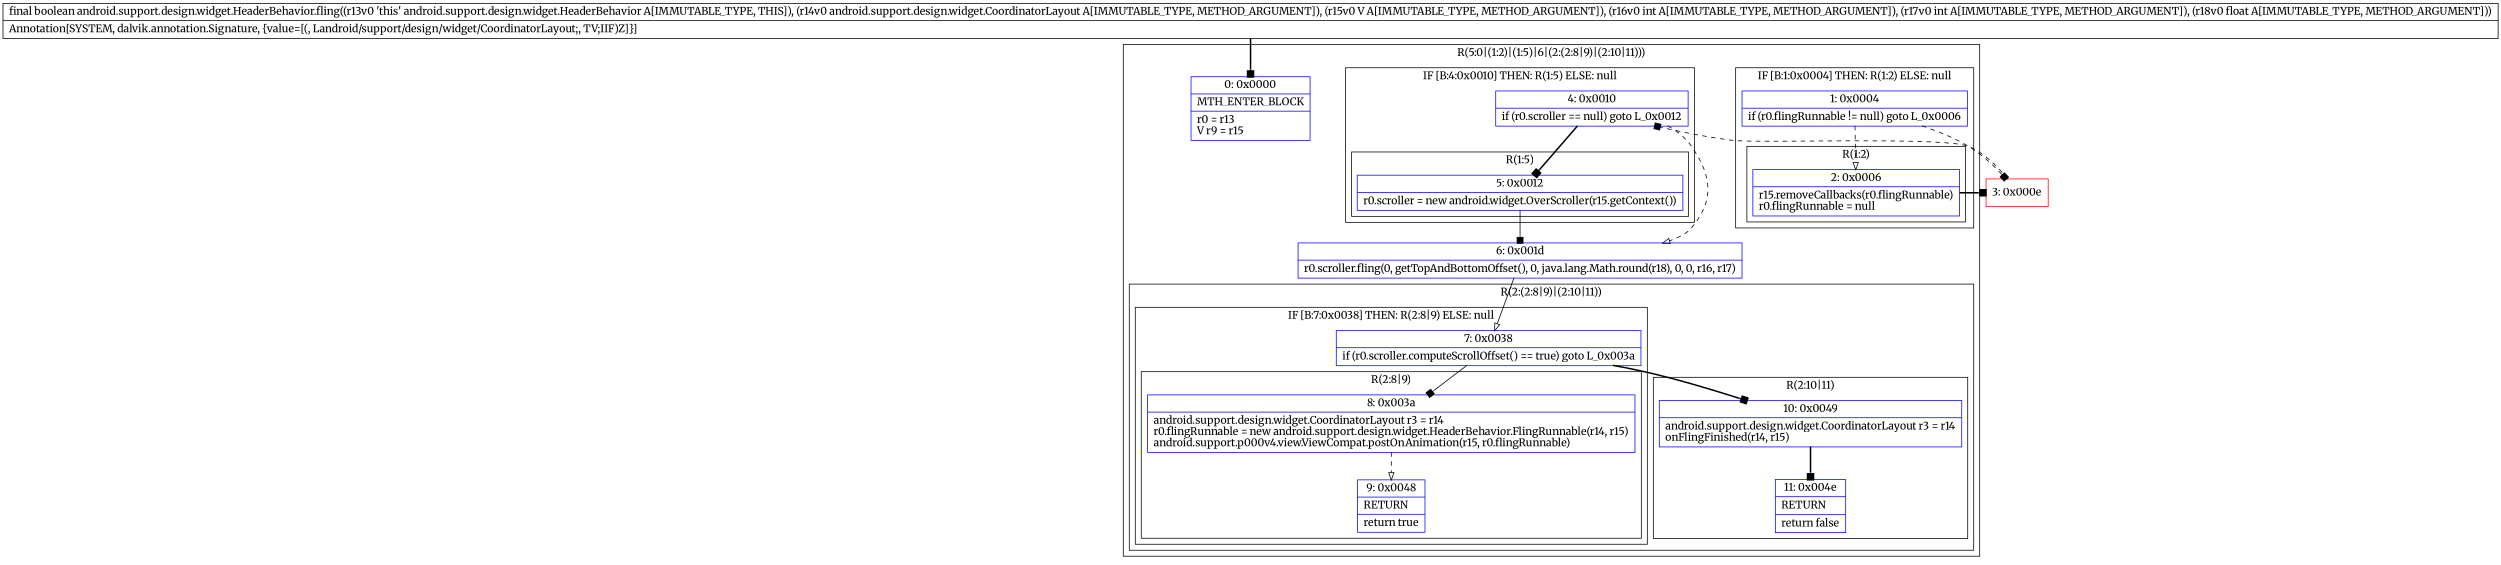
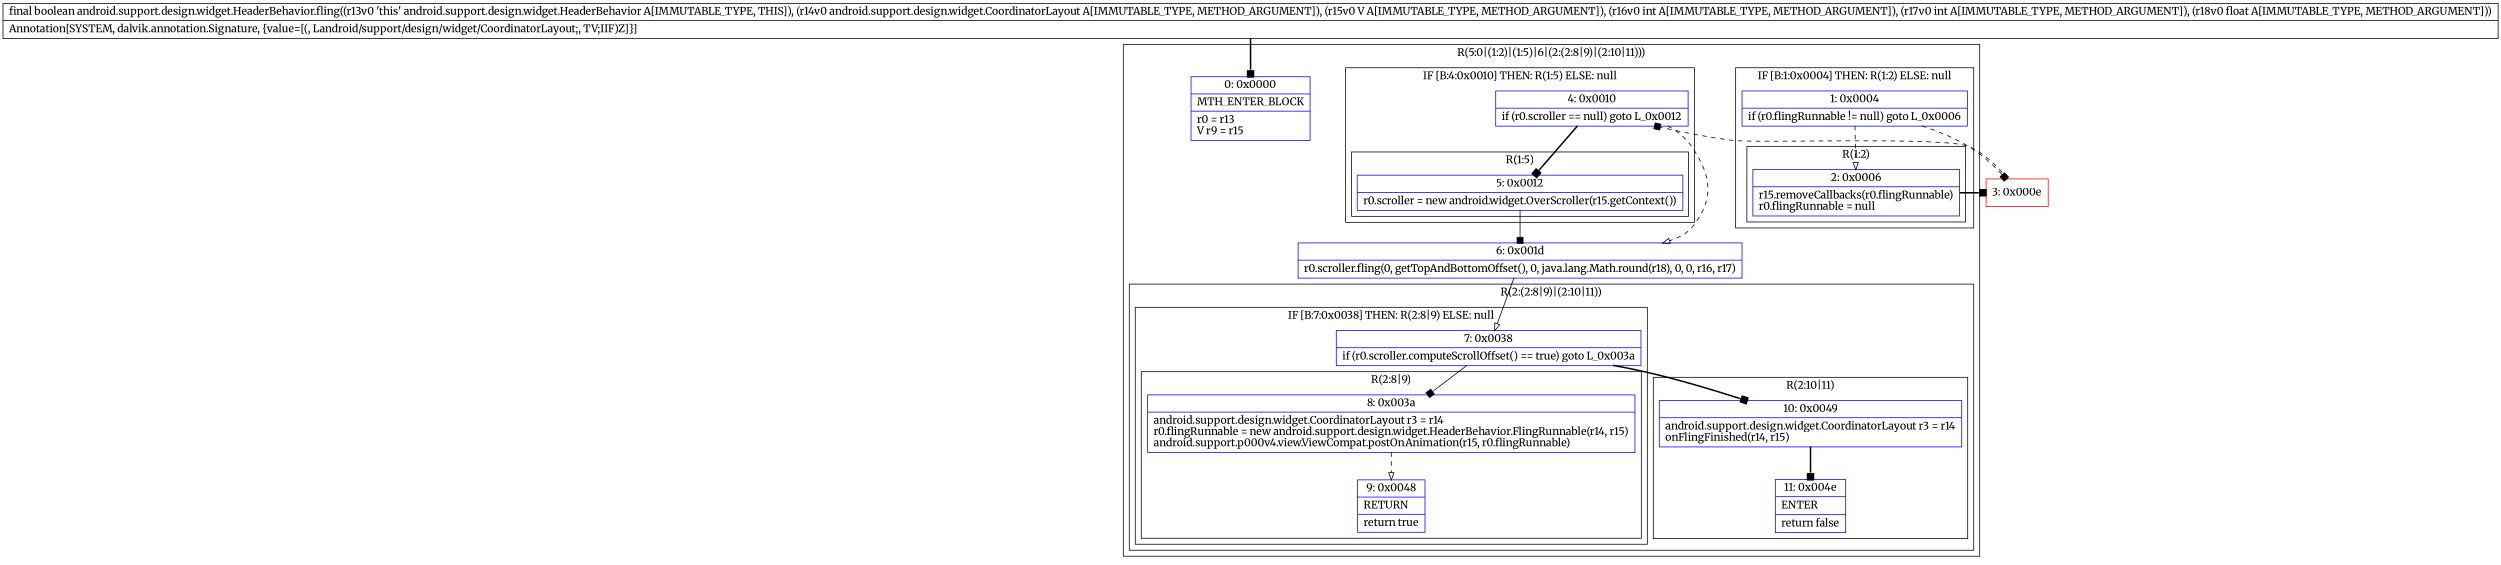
node "11: 0x004e": text "RETURN" -> "ENTER"
